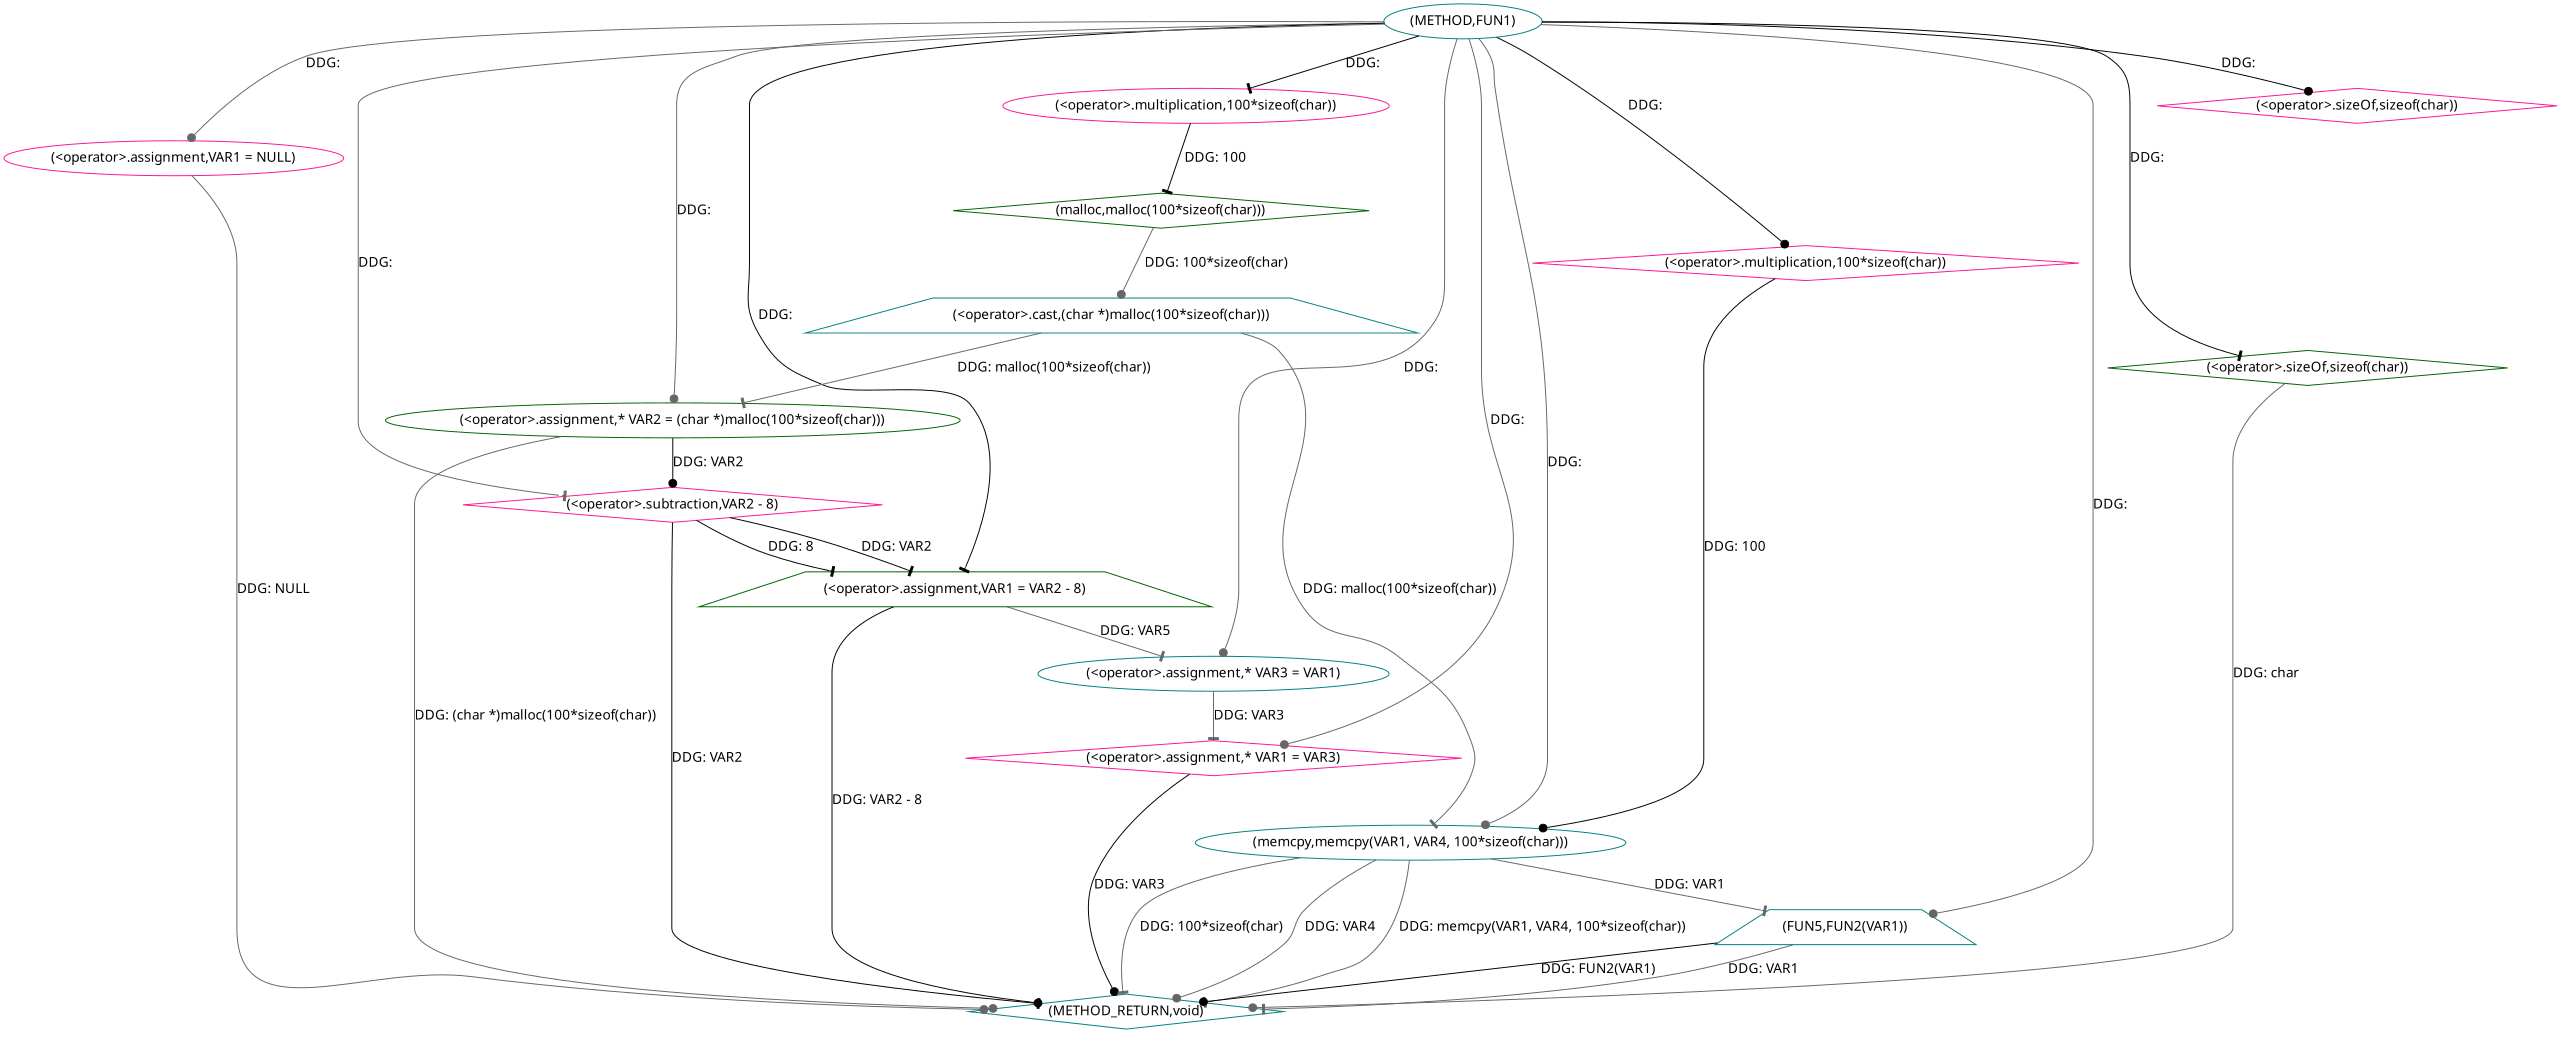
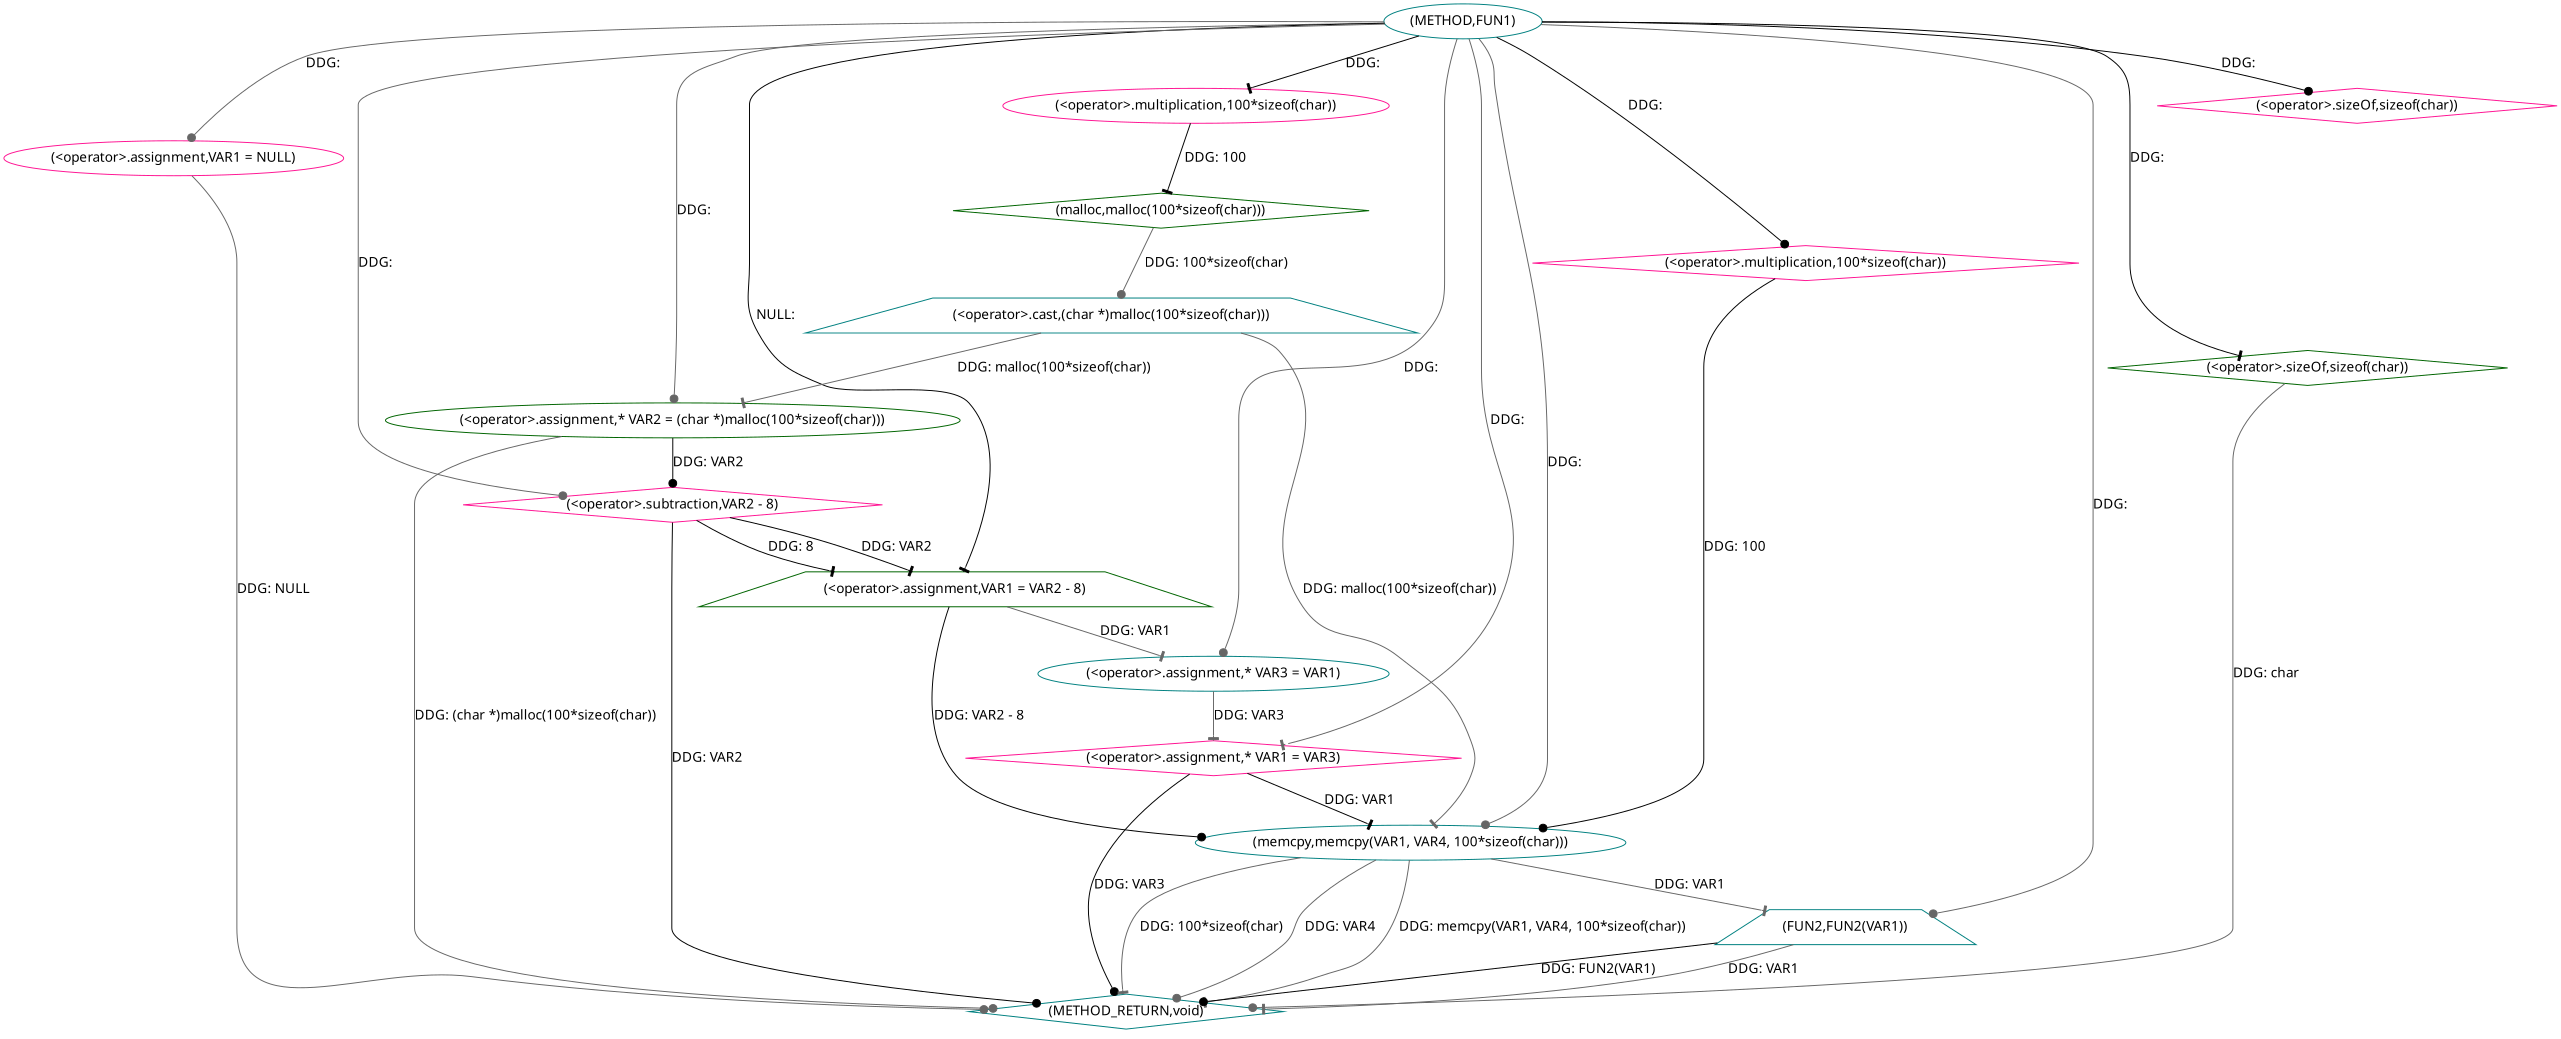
edge "(METHOD,FUN1)" -> "(<operator>.subtraction,VAR2 - 8)": arrowhead tee -> dot
edge "(METHOD,FUN1)" -> "(<operator>.assignment,VAR1 = VAR2 - 8)": label "DDG: " -> "NULL: "
edge "(METHOD,FUN1)" -> "(<operator>.assignment,* VAR1 = VAR3)": arrowhead dot -> tee
edge "(<operator>.assignment,VAR1 = VAR2 - 8)" -> "(<operator>.assignment,* VAR3 = VAR1)": label "DDG: VAR5" -> "DDG: VAR1"
edge "(<operator>.assignment,* VAR1 = VAR3)" -> "(memcpy,memcpy(VAR1, VAR4, 100*sizeof(char)))": added, label "DDG: VAR1"
edge "(<operator>.assignment,VAR1 = VAR2 - 8)" -> "(METHOD_RETURN,void)": now "(<operator>.assignment,VAR1 = VAR2 - 8)" -> "(memcpy,memcpy(VAR1, VAR4, 100*sizeof(char)))"
edge "(<operator>.subtraction,VAR2 - 8)" -> "(METHOD_RETURN,void)": arrowhead tee -> dot
node "(FUN5,FUN2(VAR1))": label "(FUN5,FUN2(VAR1))" -> "(FUN2,FUN2(VAR1))"
